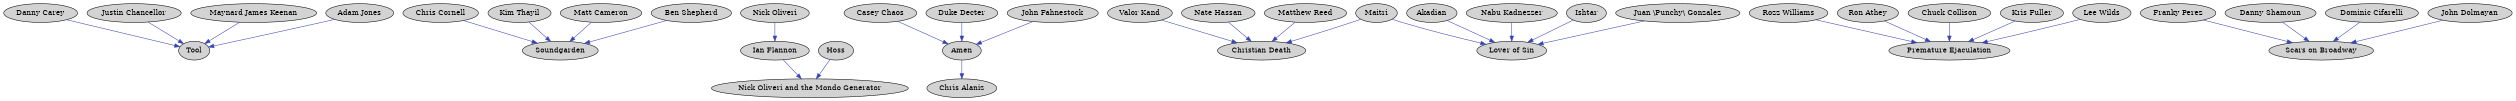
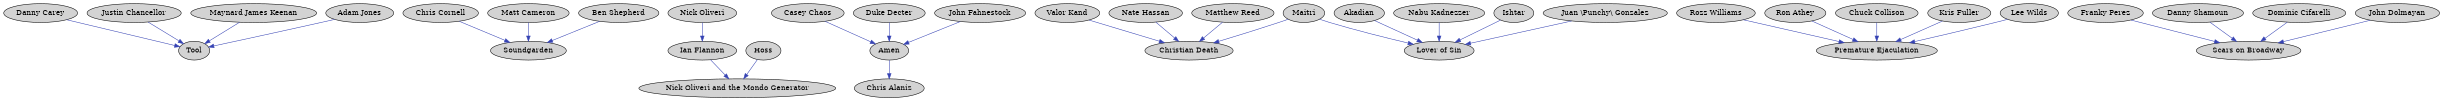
node "Kim Thayil": removed
